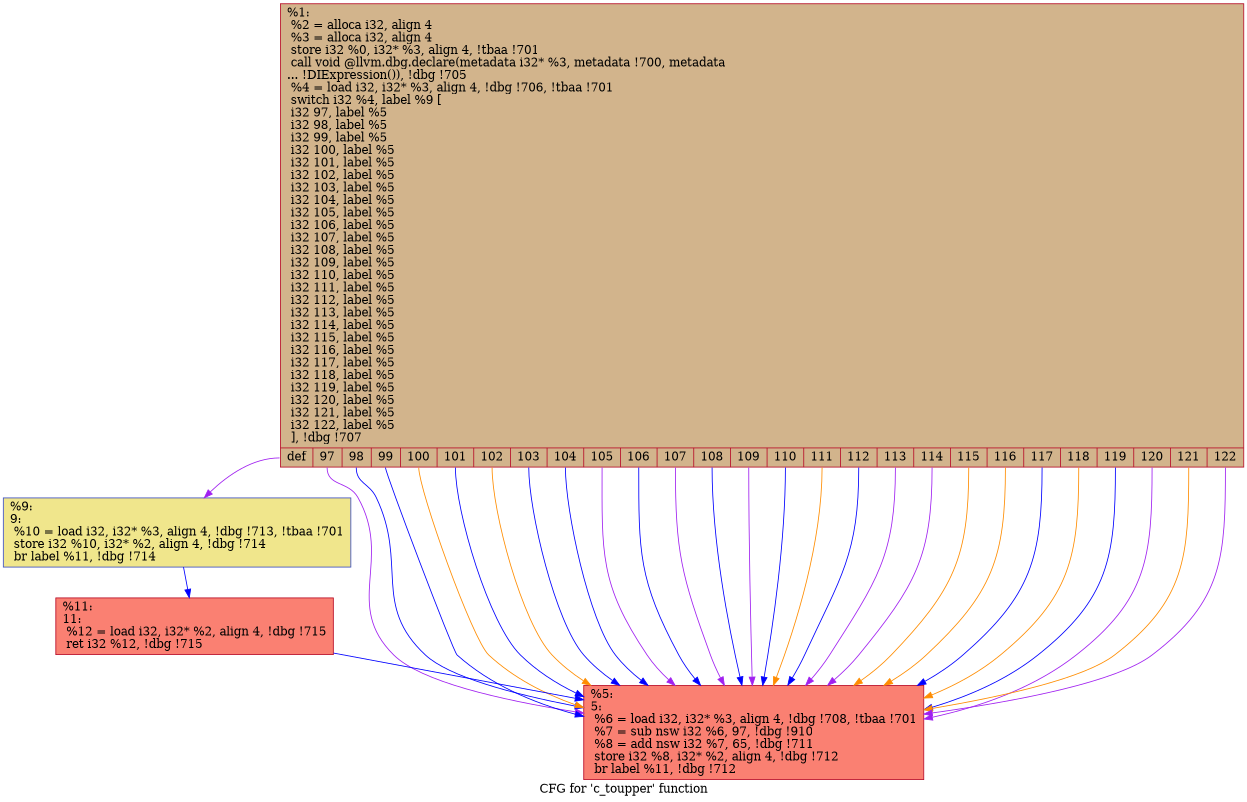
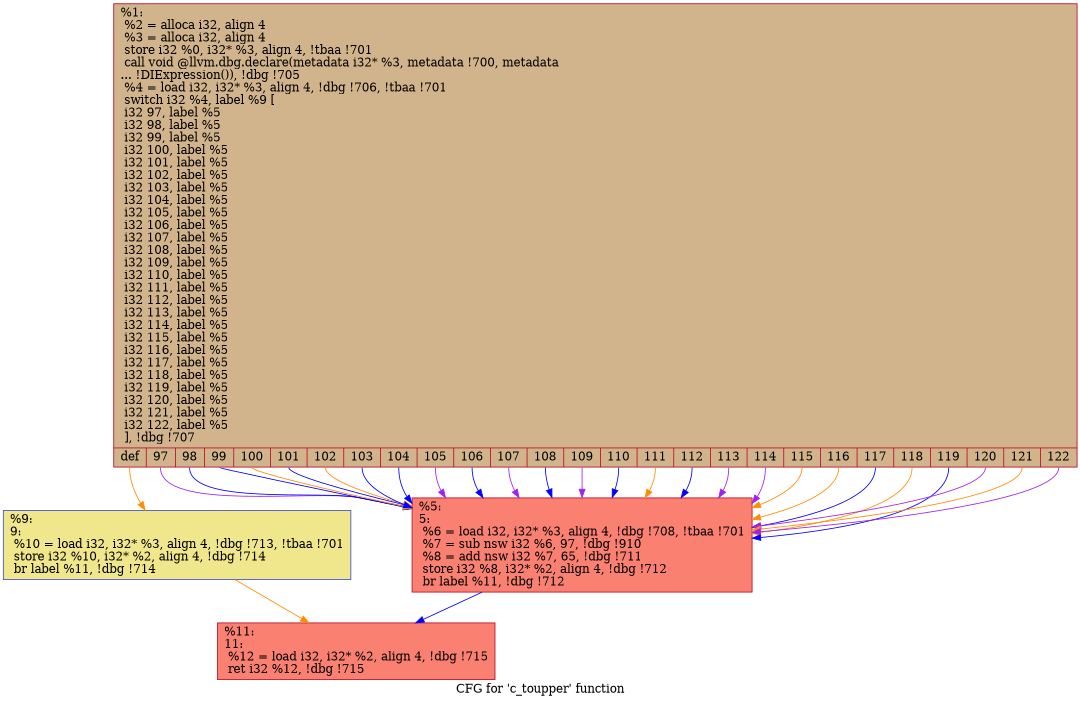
edge "%1:" -> "%9:": color purple -> darkorange
edge "%9:" -> "%11:": color blue -> darkorange
edge "%11:" -> "%5:": reversed
